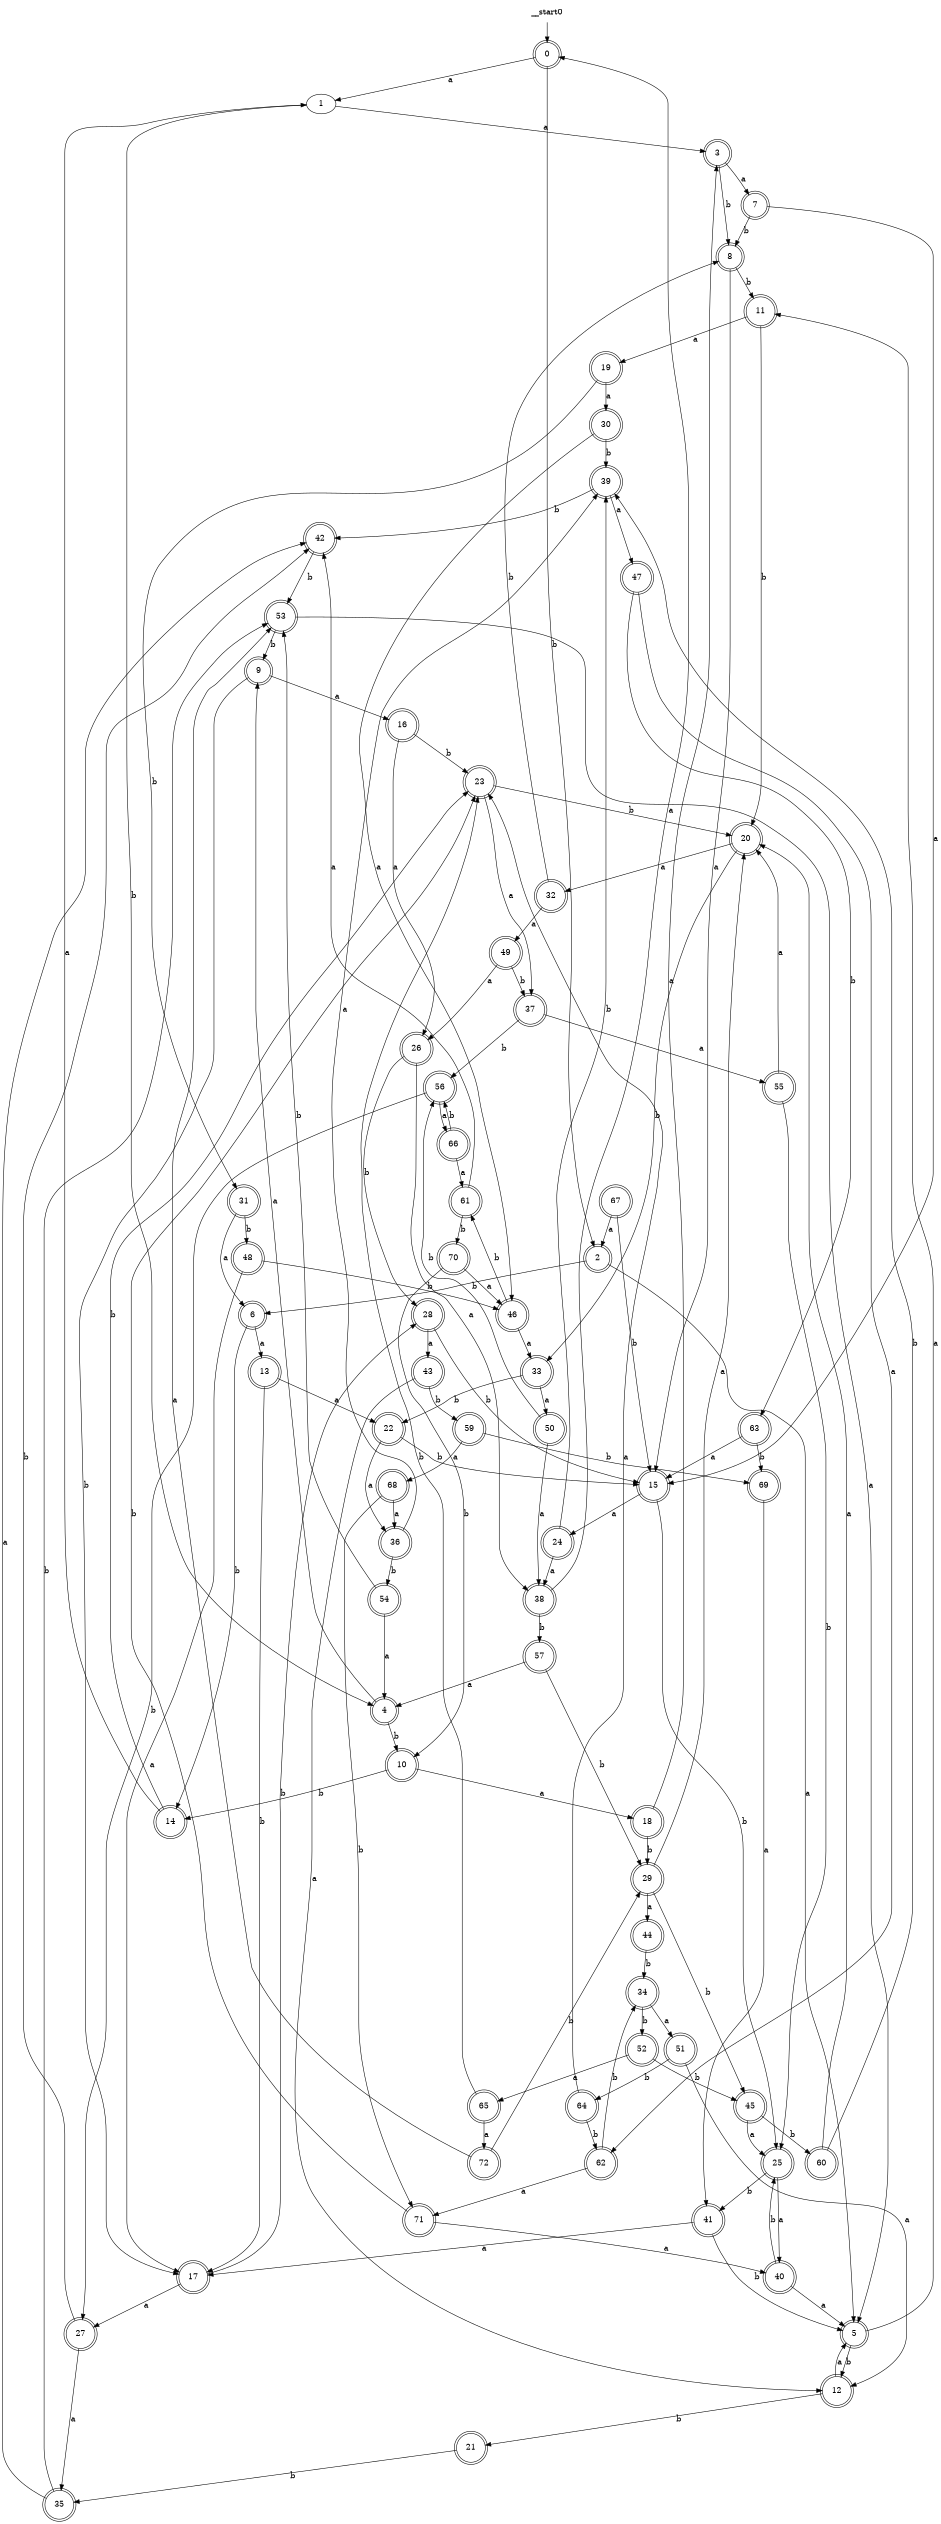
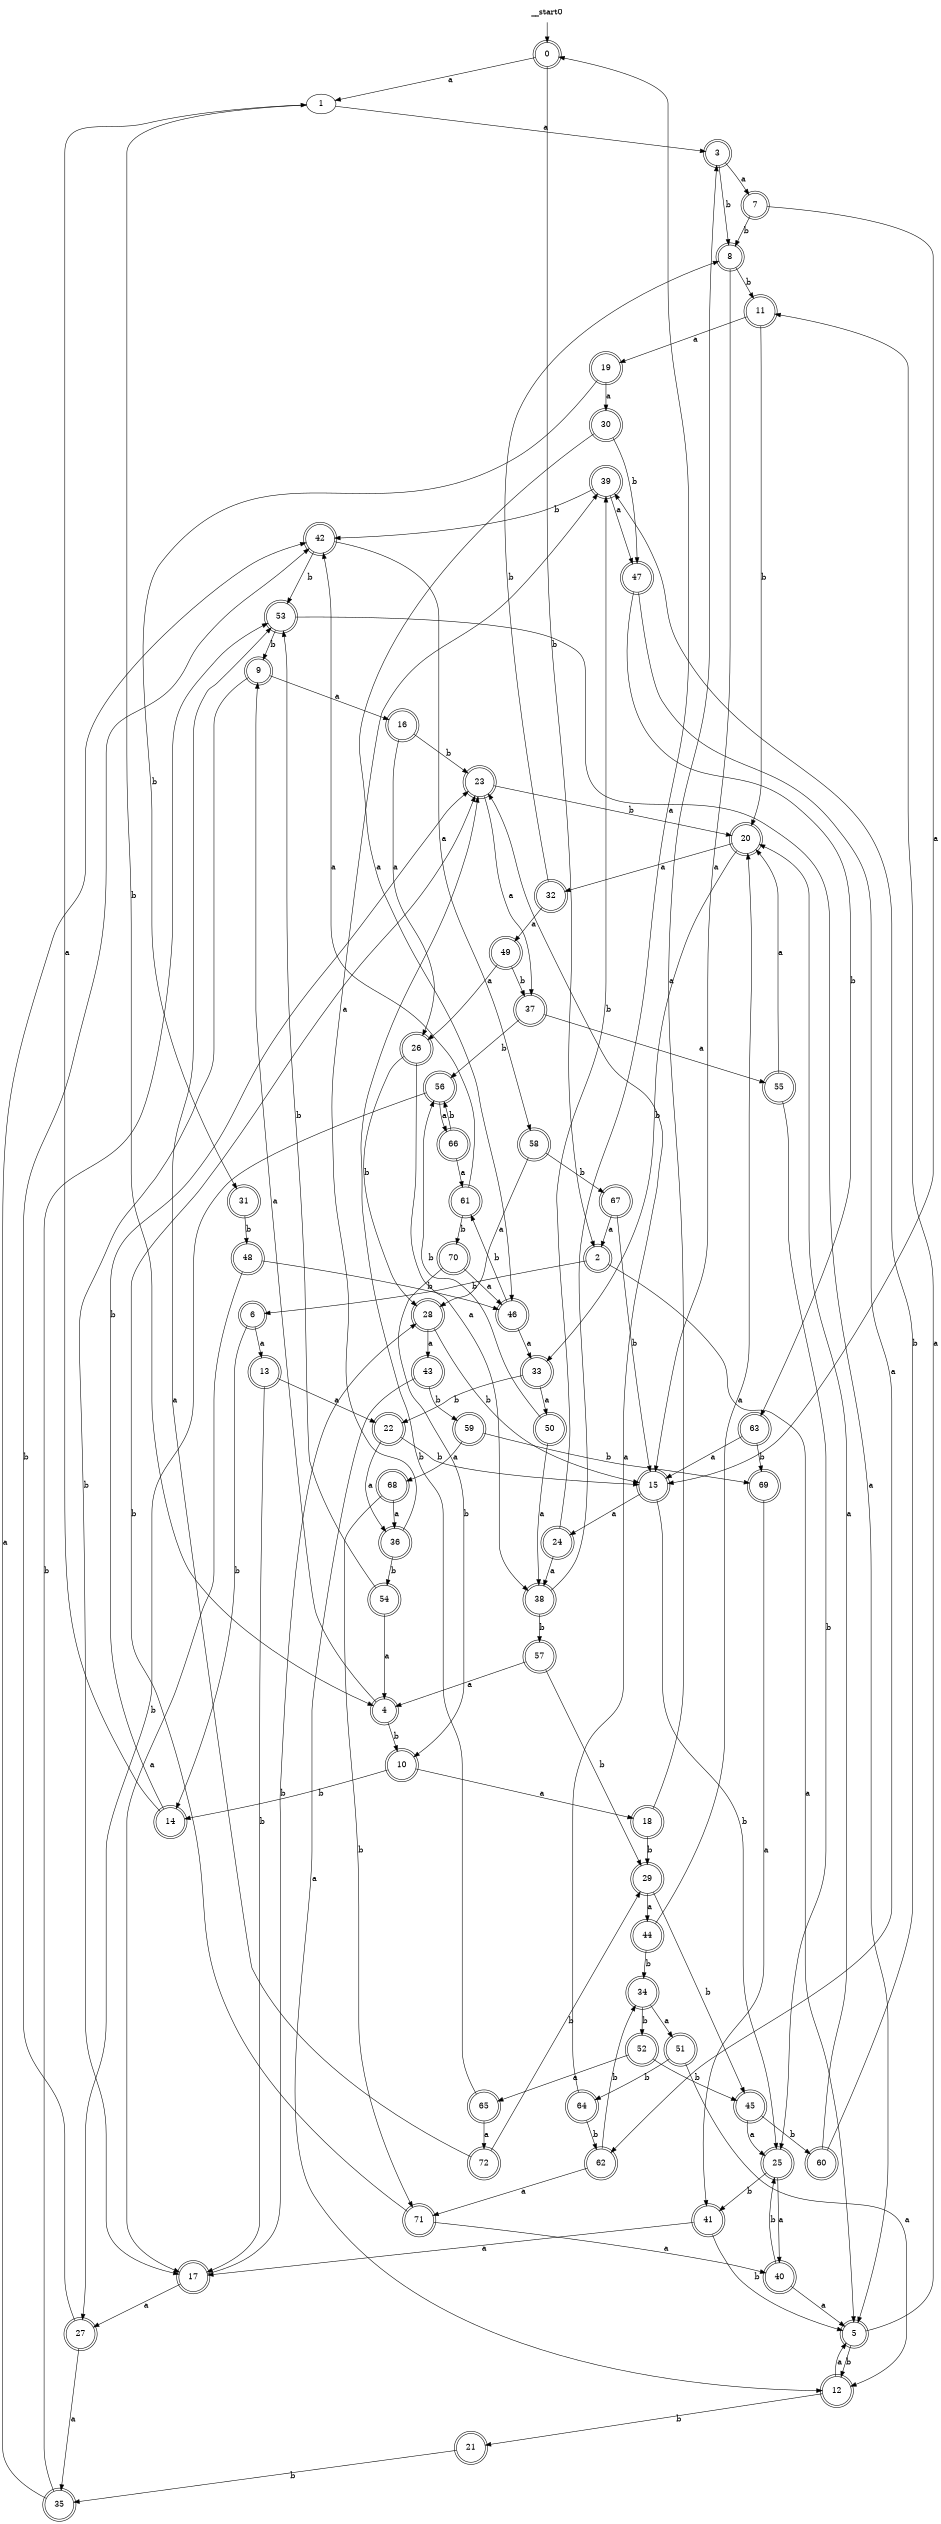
edge "30" -> "39": now "30" -> "47"
node "58": added
edge "31" -> "6": removed, label "a"
edge "29" -> "20": now "44" -> "20"
